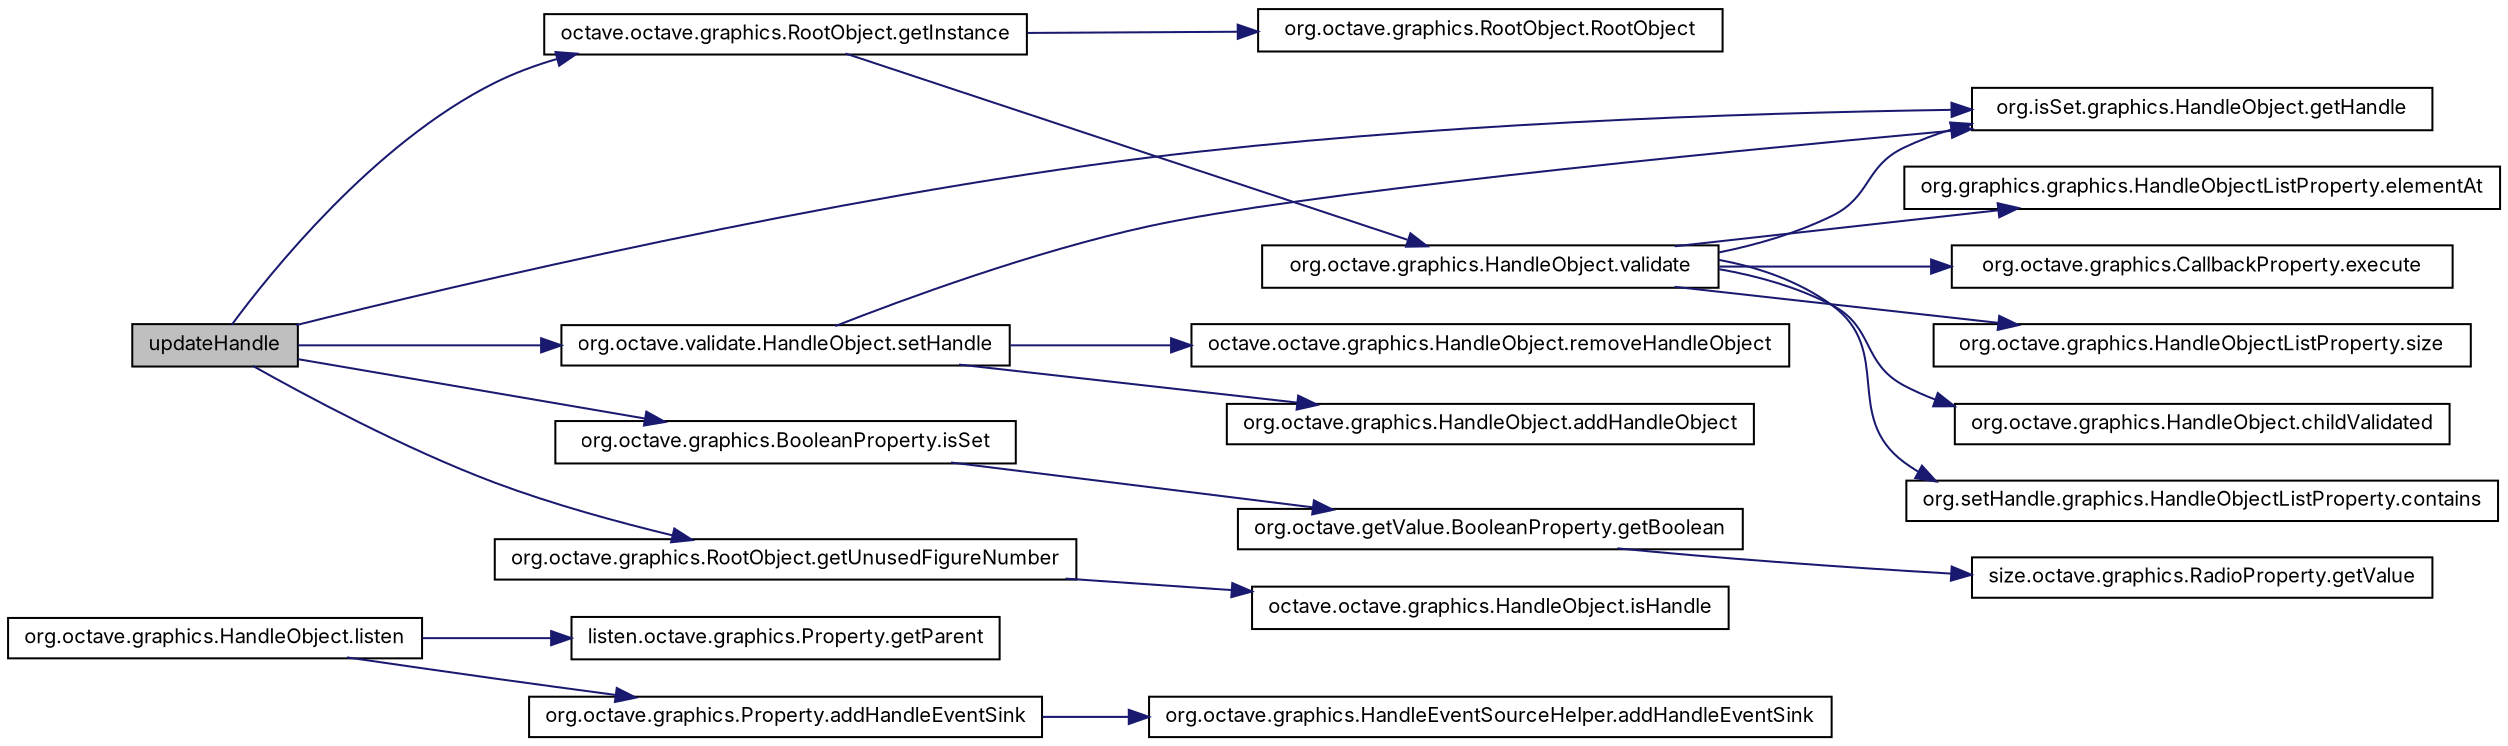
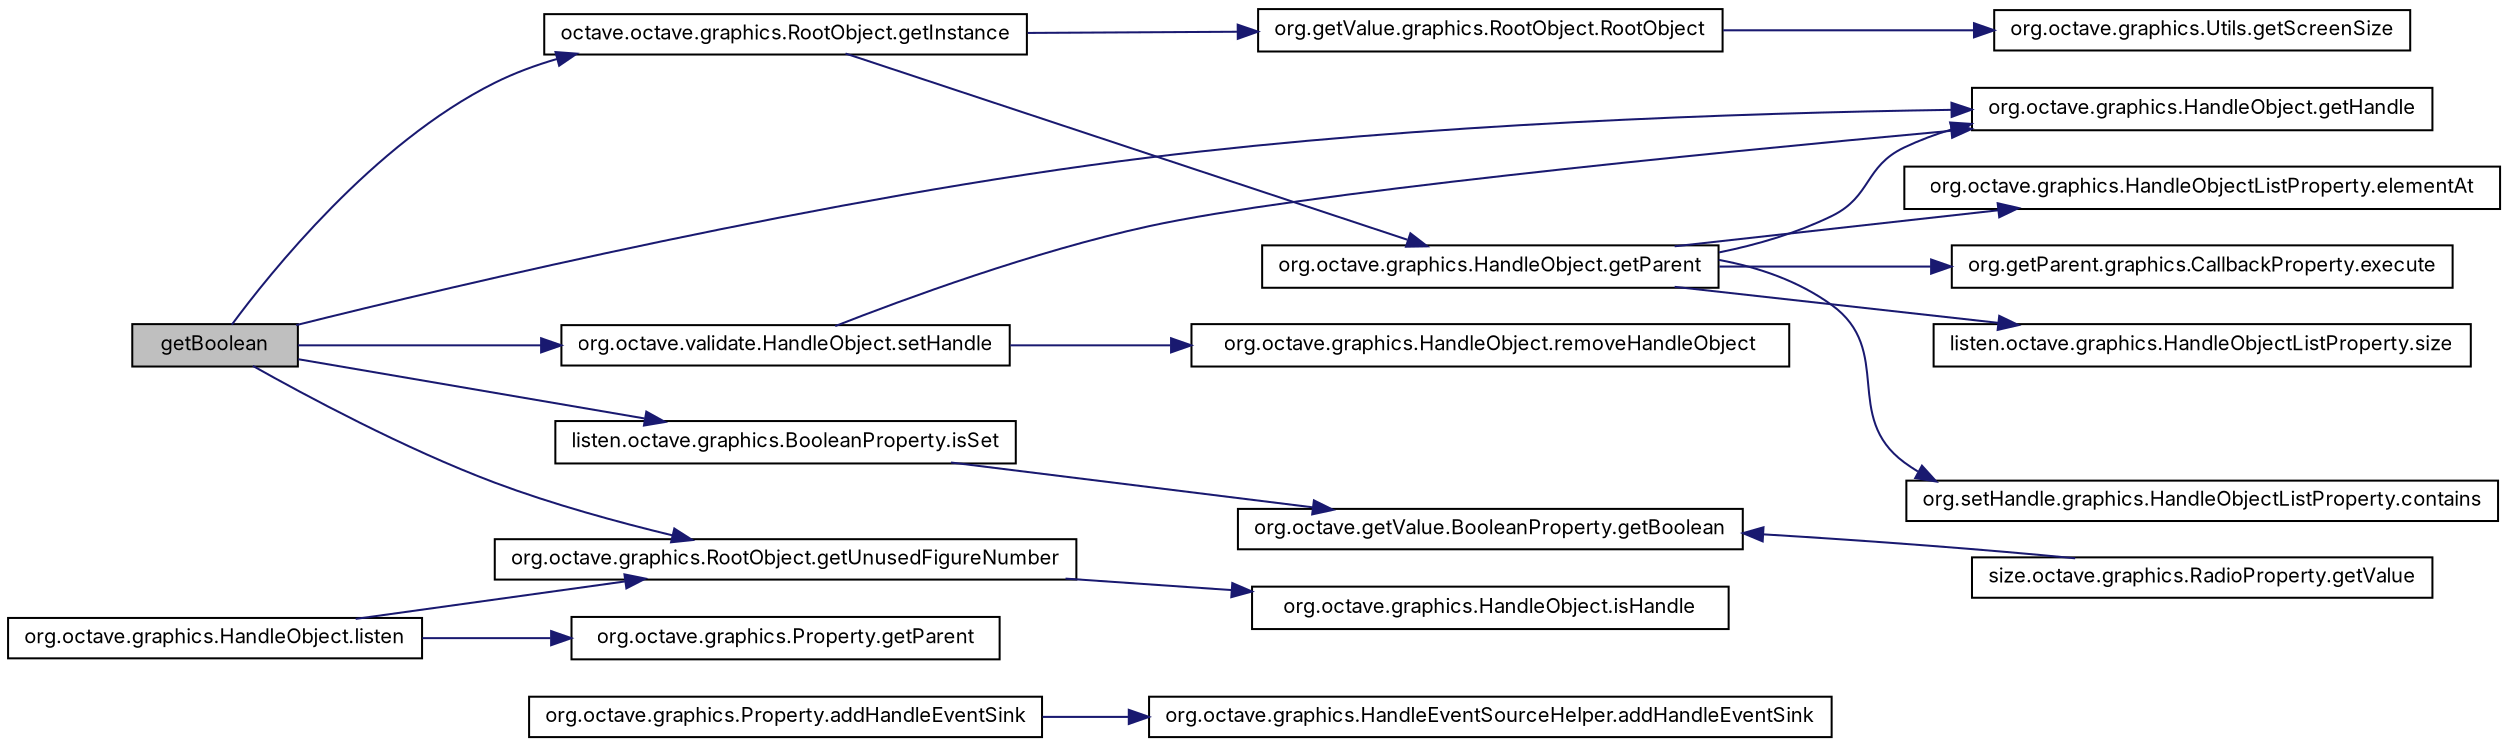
node "org.octave.graphics.RootObject.RootObject": label "org.octave.graphics.RootObject.RootObject" -> "org.getValue.graphics.RootObject.RootObject"
node "org.octave.graphics.Utils.getScreenSize": added
node "org.isSet.graphics.HandleObject.getHandle": label "org.isSet.graphics.HandleObject.getHandle" -> "org.octave.graphics.HandleObject.getHandle"
node "org.graphics.graphics.HandleObjectListProperty.elementAt": label "org.graphics.graphics.HandleObjectListProperty.elementAt" -> "org.octave.graphics.HandleObjectListProperty.elementAt"
node "org.octave.graphics.HandleObject.validate": label "org.octave.graphics.HandleObject.validate" -> "org.octave.graphics.HandleObject.getParent"
node "org.octave.graphics.CallbackProperty.execute": label "org.octave.graphics.CallbackProperty.execute" -> "org.getParent.graphics.CallbackProperty.execute"
node "updateHandle": label "updateHandle" -> "getBoolean"
node "octave.octave.graphics.HandleObject.removeHandleObject": label "octave.octave.graphics.HandleObject.removeHandleObject" -> "org.octave.graphics.HandleObject.removeHandleObject"
node "org.octave.graphics.HandleObjectListProperty.size": label "org.octave.graphics.HandleObjectListProperty.size" -> "listen.octave.graphics.HandleObjectListProperty.size"
node "org.octave.graphics.HandleObject.addHandleObject": removed
node "org.octave.graphics.HandleObject.childValidated": removed
node "org.octave.graphics.BooleanProperty.isSet": label "org.octave.graphics.BooleanProperty.isSet" -> "listen.octave.graphics.BooleanProperty.isSet"
edge "org.octave.getValue.BooleanProperty.getBoolean" -> "size.octave.graphics.RadioProperty.getValue": reversed
node "octave.octave.graphics.HandleObject.isHandle": label "octave.octave.graphics.HandleObject.isHandle" -> "org.octave.graphics.HandleObject.isHandle"
node "listen.octave.graphics.Property.getParent": label "listen.octave.graphics.Property.getParent" -> "org.octave.graphics.Property.getParent"
edge "org.octave.graphics.HandleObject.listen" -> "org.octave.graphics.Property.addHandleEventSink": now "org.octave.graphics.HandleObject.listen" -> "org.octave.graphics.RootObject.getUnusedFigureNumber"
